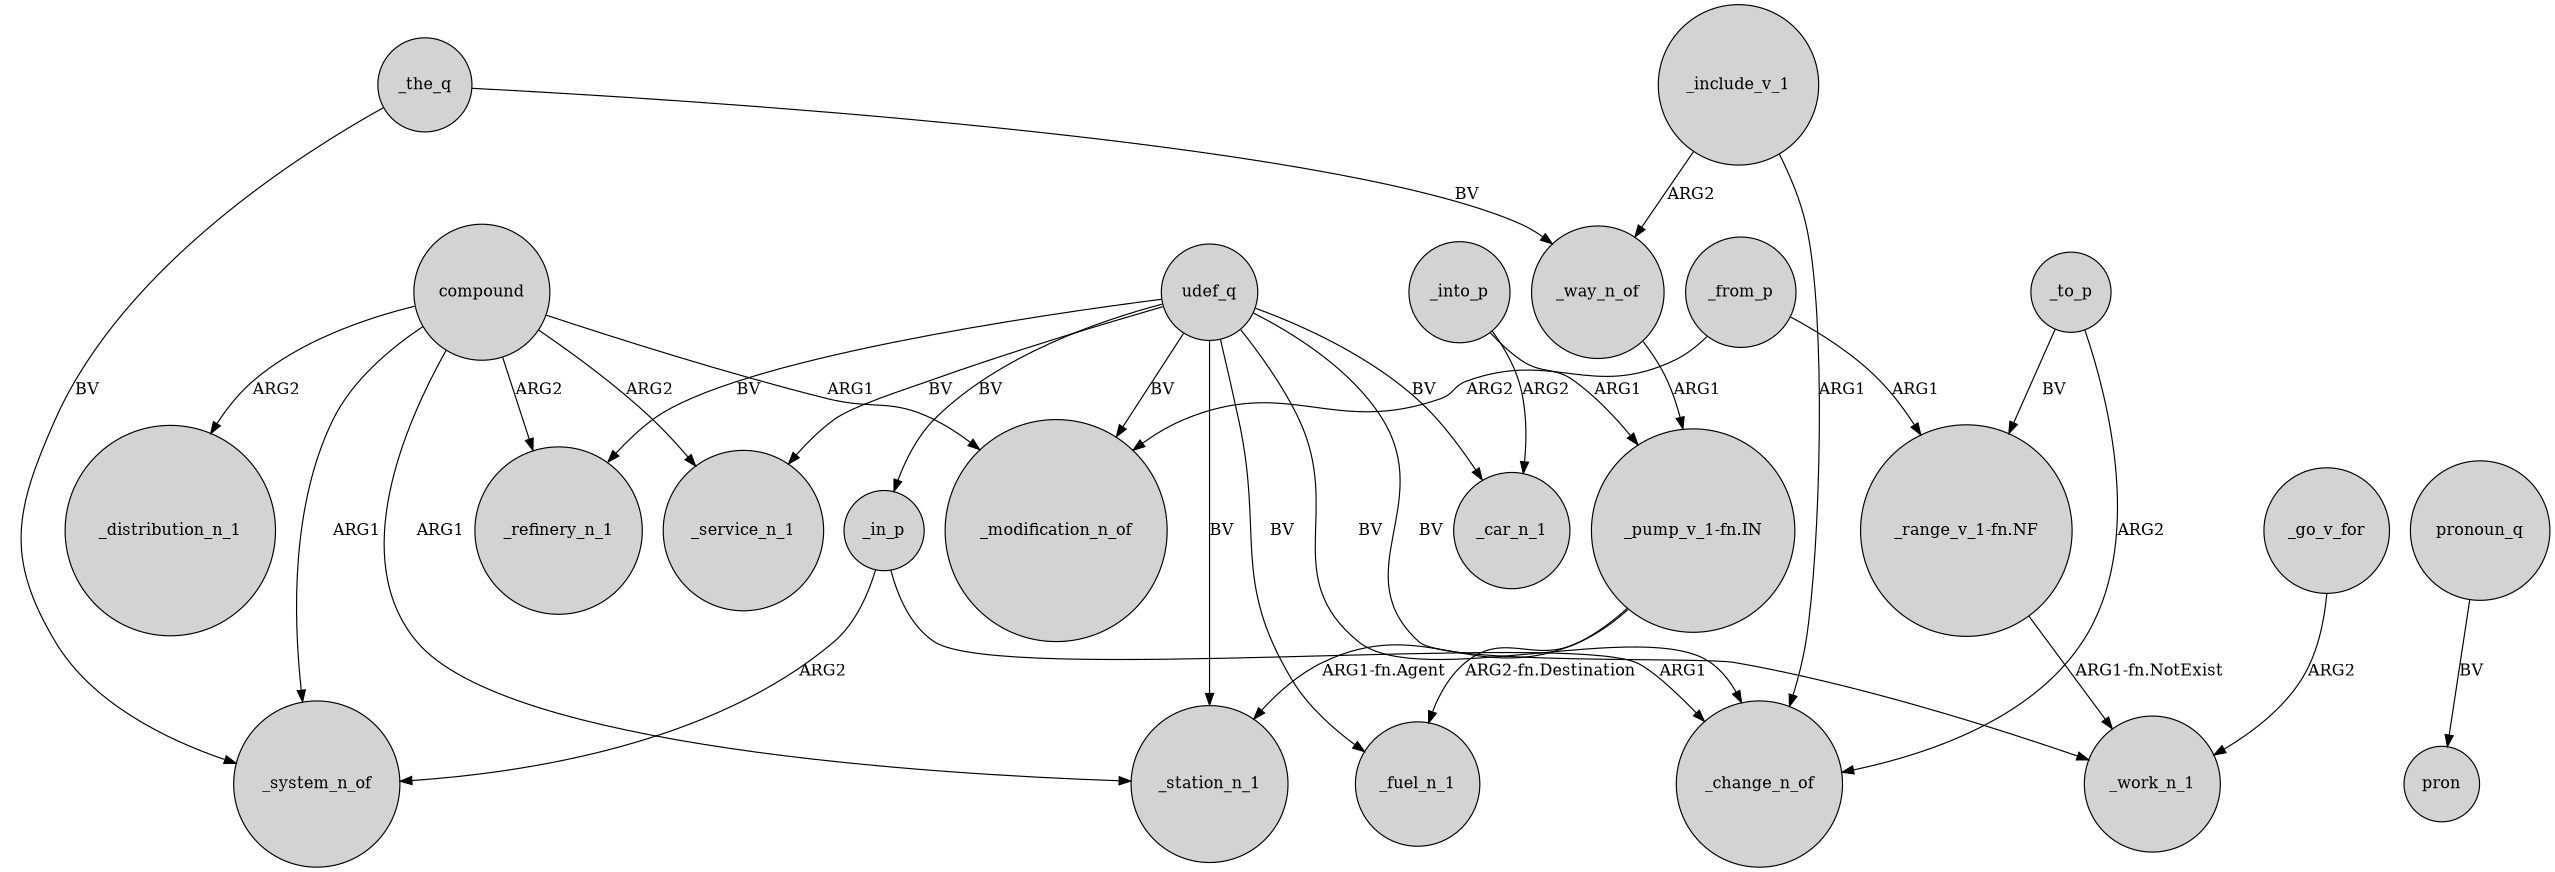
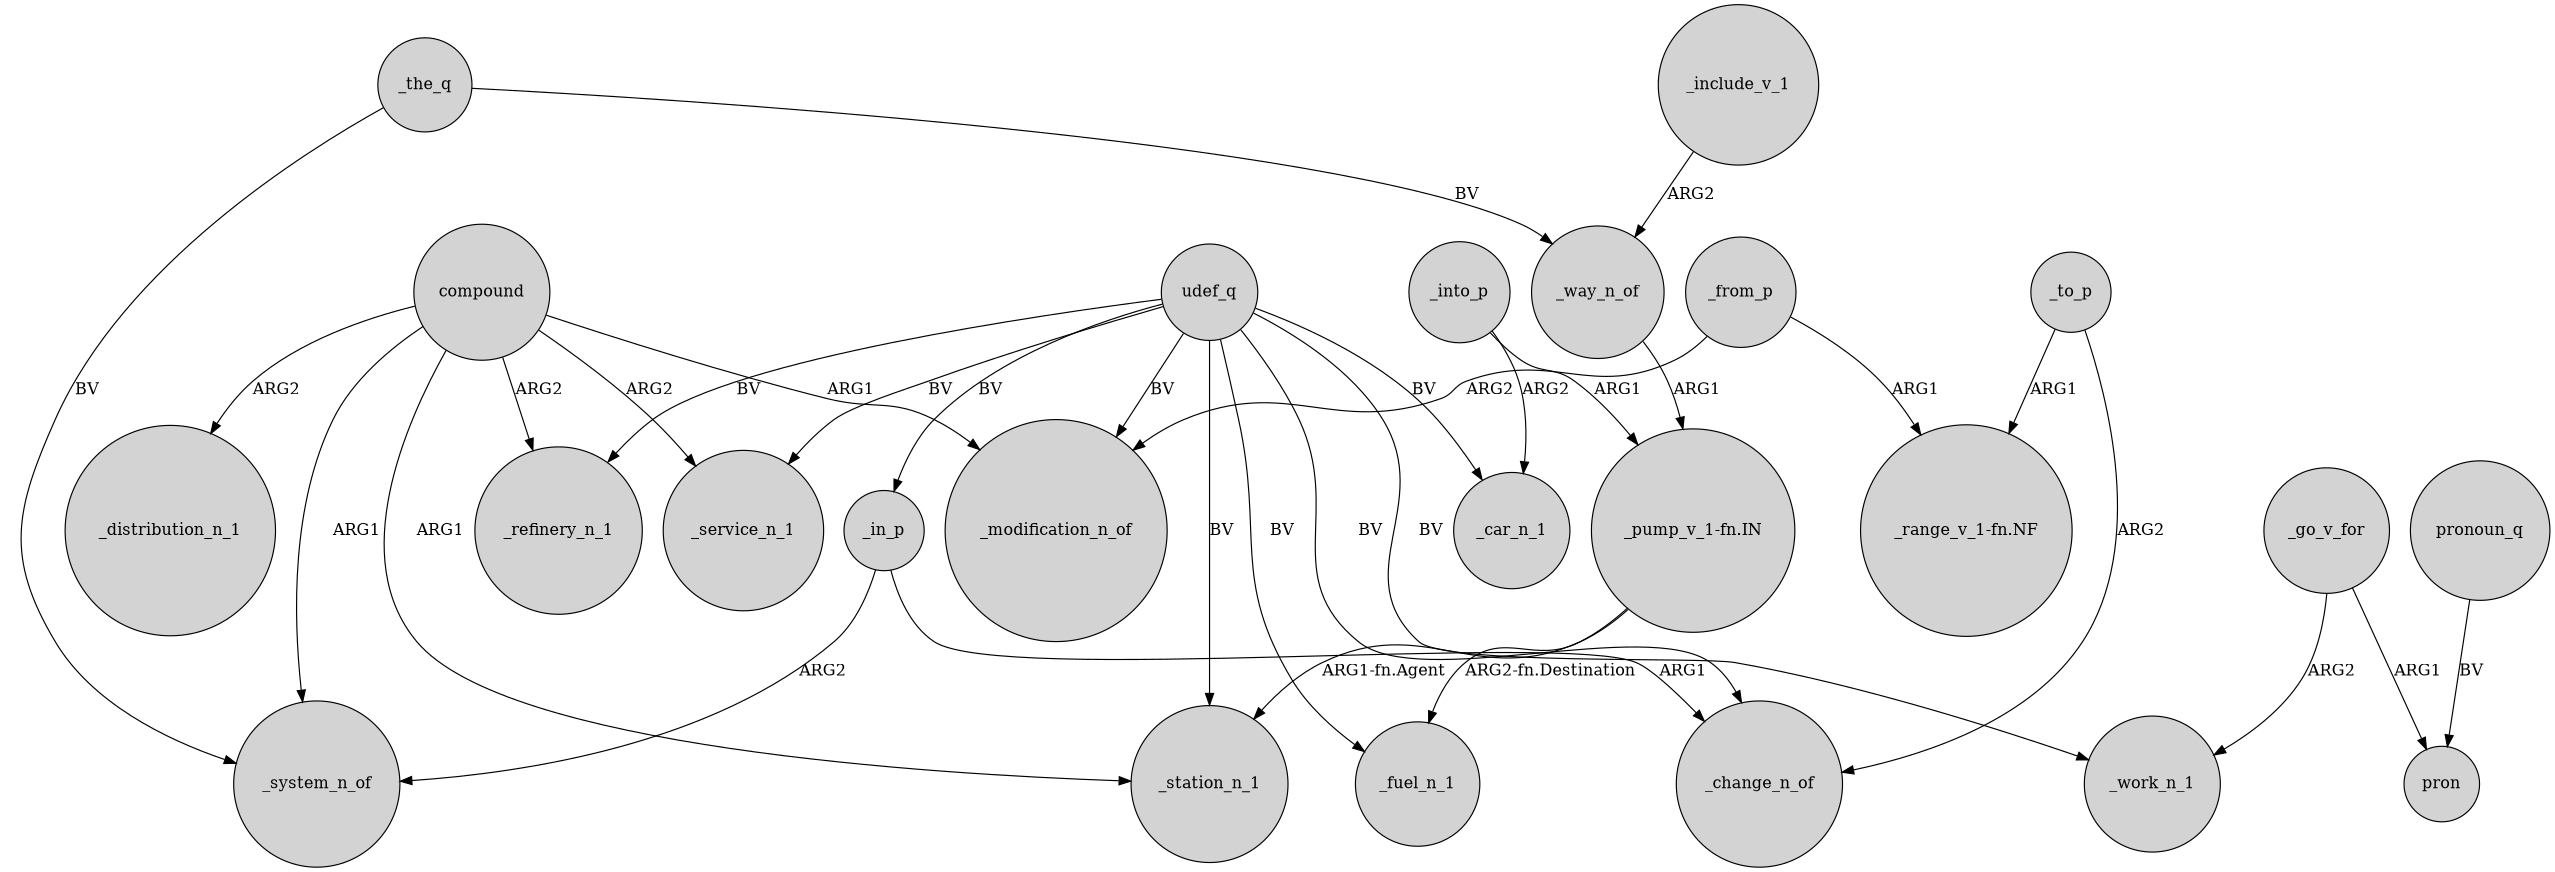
edge "_to_p" -> "_range_v_1-fn.NF": label "BV" -> "ARG1"
edge "_include_v_1" -> "_change_n_of": removed, label "ARG1"
edge "_go_v_for" -> "pron": added, label "ARG1"
edge "_range_v_1-fn.NF" -> "_work_n_1": removed, label "ARG1-fn.NotExist"
